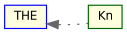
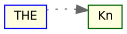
edge "Kn" -> "THE": reversed
